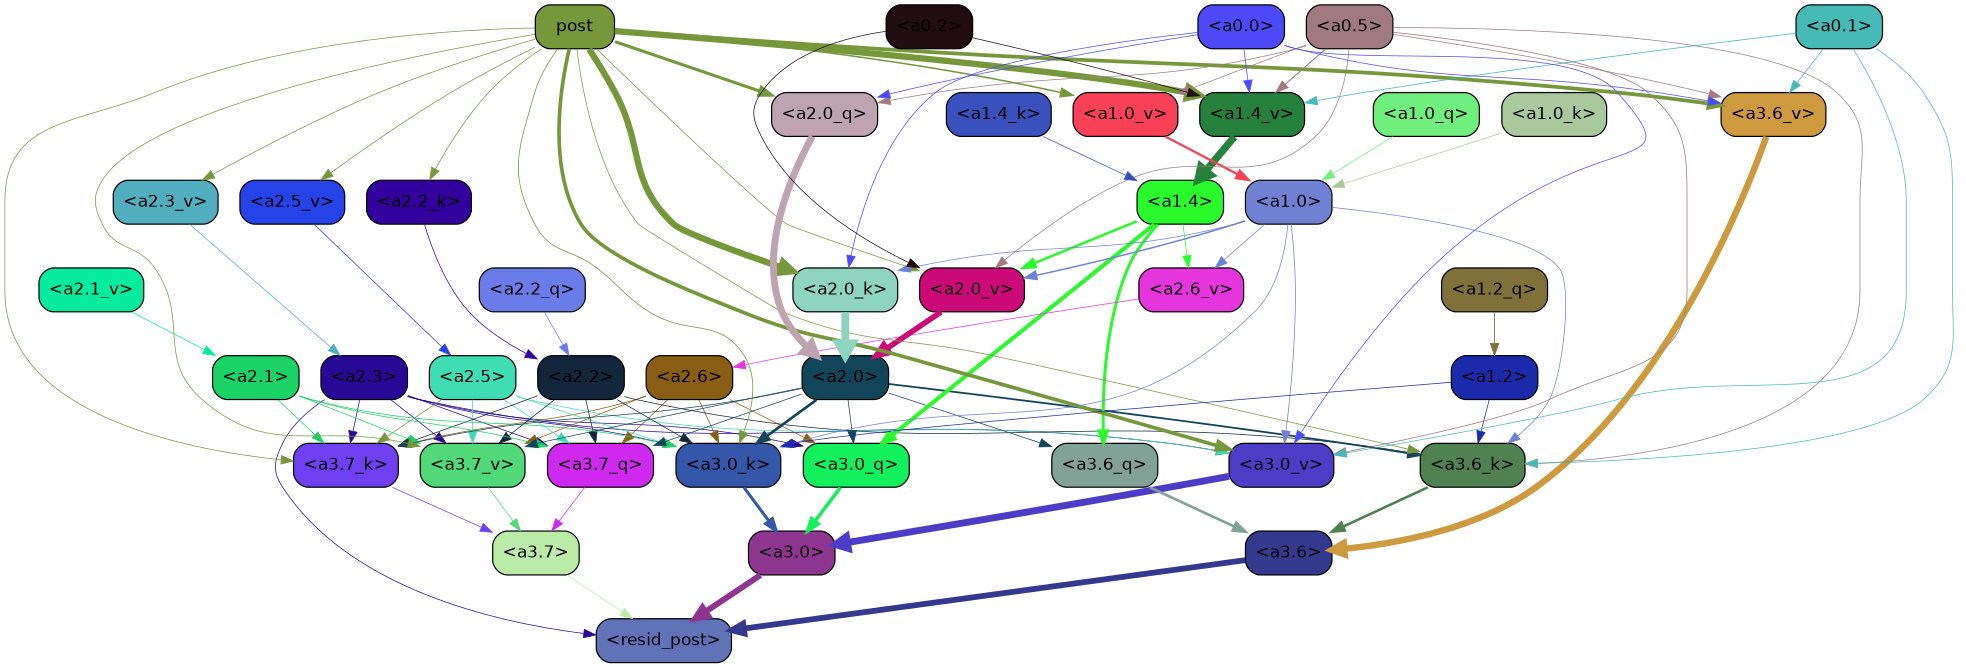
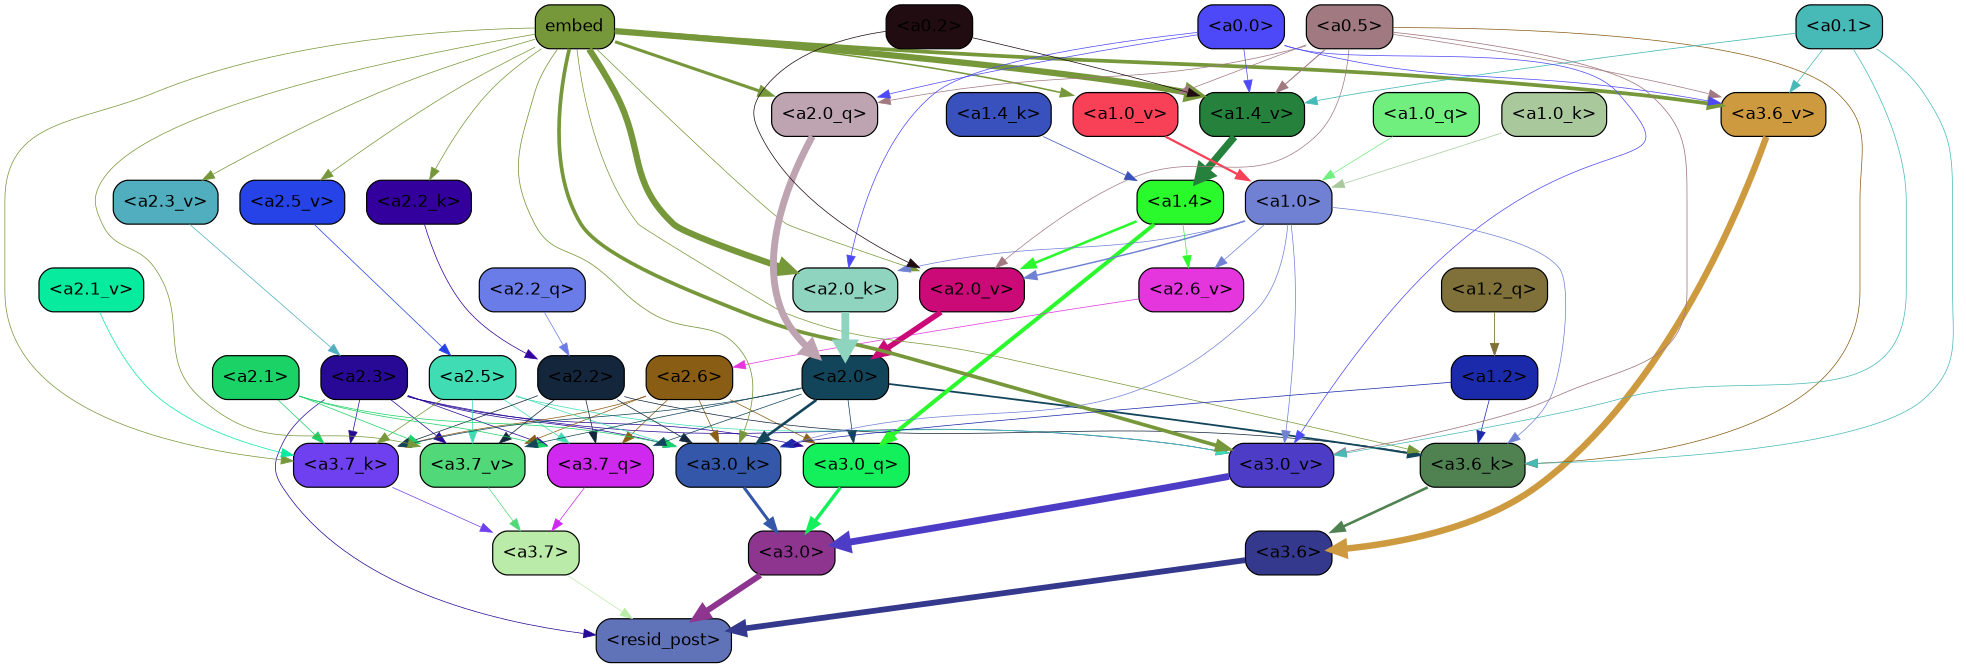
node "post": label "post" -> "embed"
edge "<a0.5>" -> "<a3.6_k>": color #a17a81 -> #895d14
edge "<a2.1_v>" -> "<a2.1>": now "<a2.1_v>" -> "<a3.7_k>"
node "<a3.6_q>": removed
